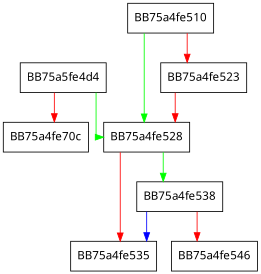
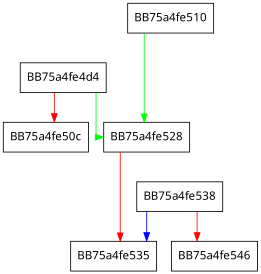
node "BB75a5fe4d4": label "BB75a5fe4d4" -> "BB75a4fe4d4"
node "BB75a4fe523": removed
node "BB75a4fe70c": label "BB75a4fe70c" -> "BB75a4fe50c"
edge "BB75a4fe528" -> "BB75a4fe538": removed
